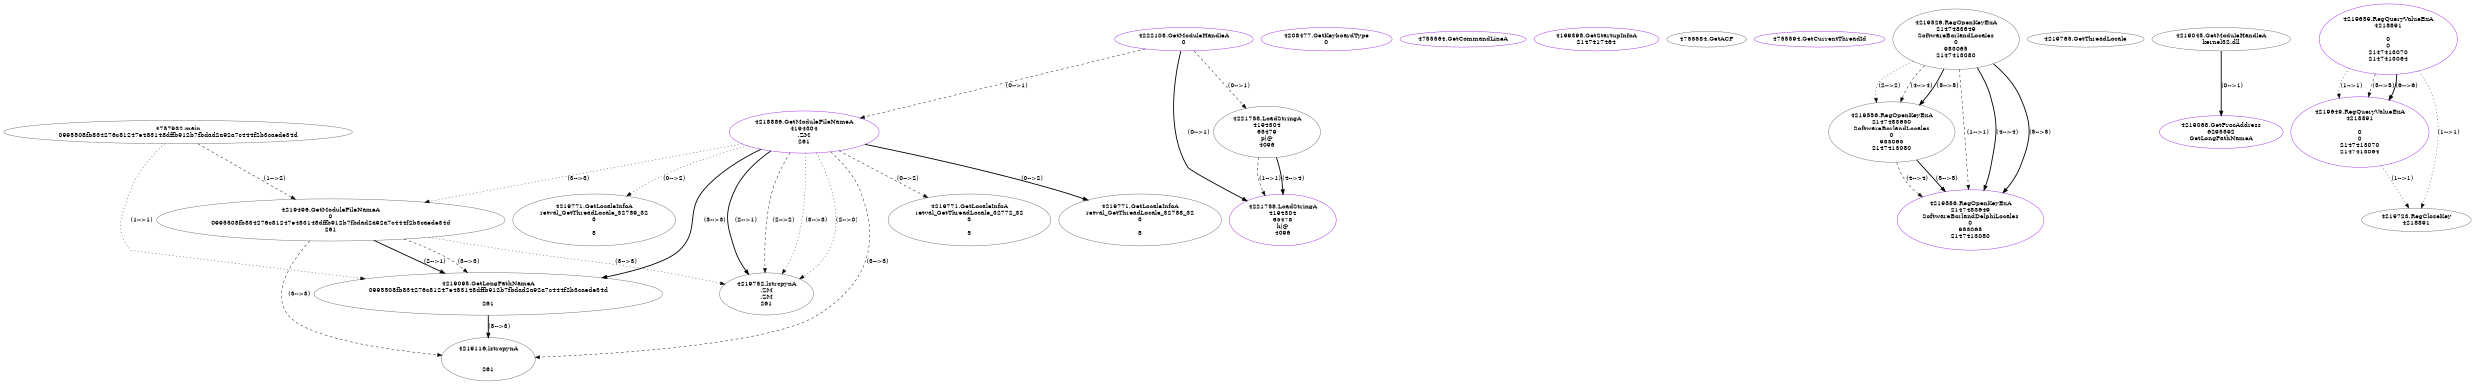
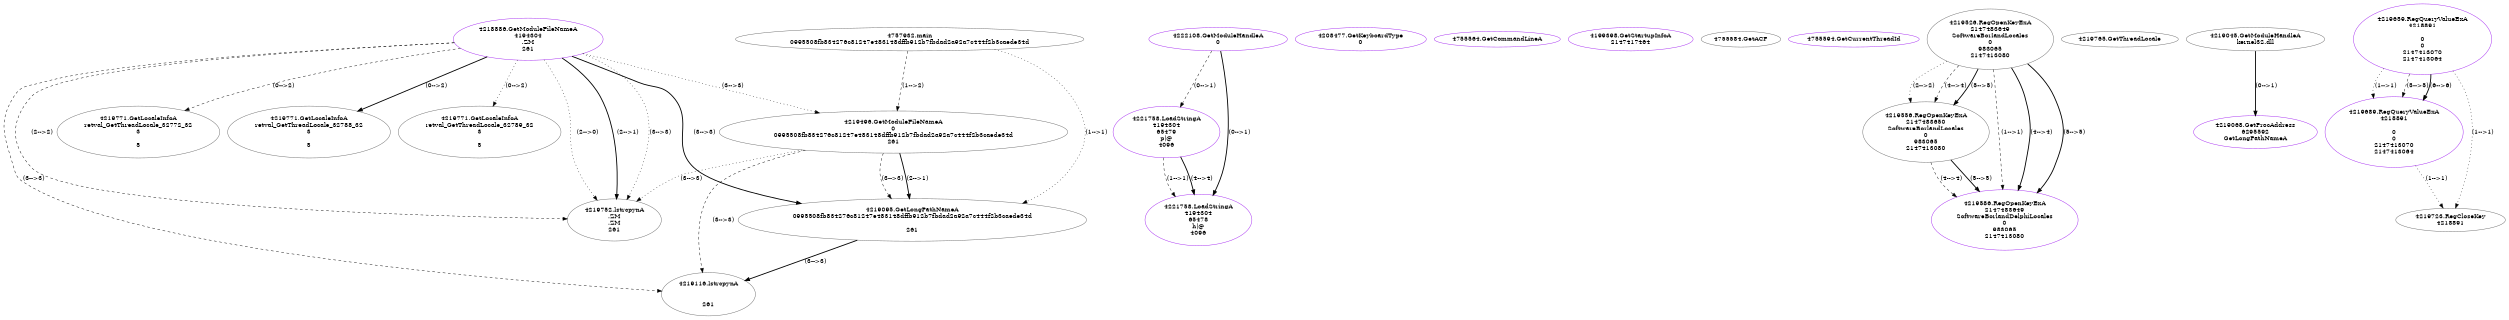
edge "4222108.GetModuleHandleA 0" -> "4218886.GetModuleFileNameA 4194304 .ZM 261": removed, label "(0-->1)"
node "4221758.LoadStringA 4194304 65479 p|@ 4096": color gray40 -> purple
node "4219649.RegQueryValueExA 4218891 0 0 2147413070 2147413064": label "4219649.RegQueryValueExA 4218891 0 0 2147413070 2147413064" -> "4219689.RegQueryValueExA 4218891 0 0 2147413070 2147413064"
